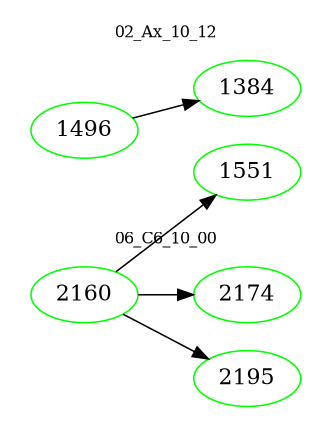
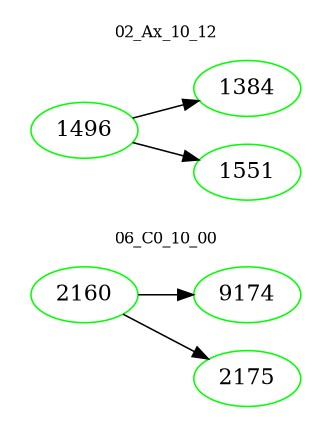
edge "2160" -> "1551": now "1496" -> "1551"
cluster "06_C6_10_00": label "06_C6_10_00" -> "06_C0_10_00"
node "2174": label "2174" -> "9174"
node "2195": label "2195" -> "2175"
